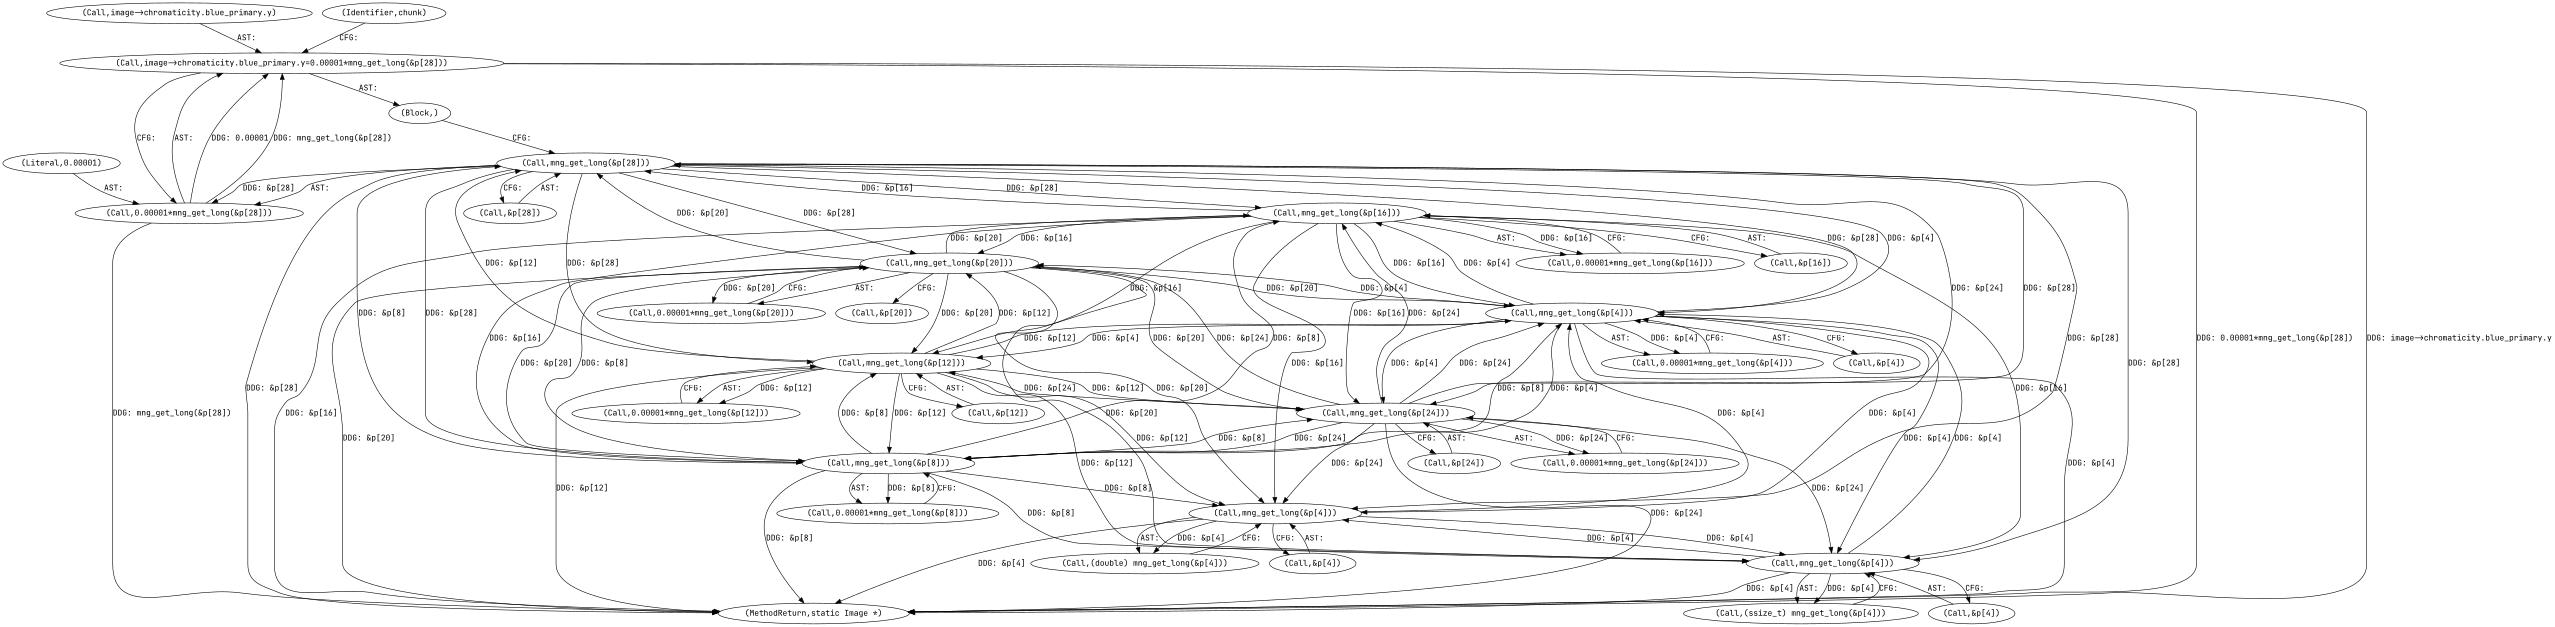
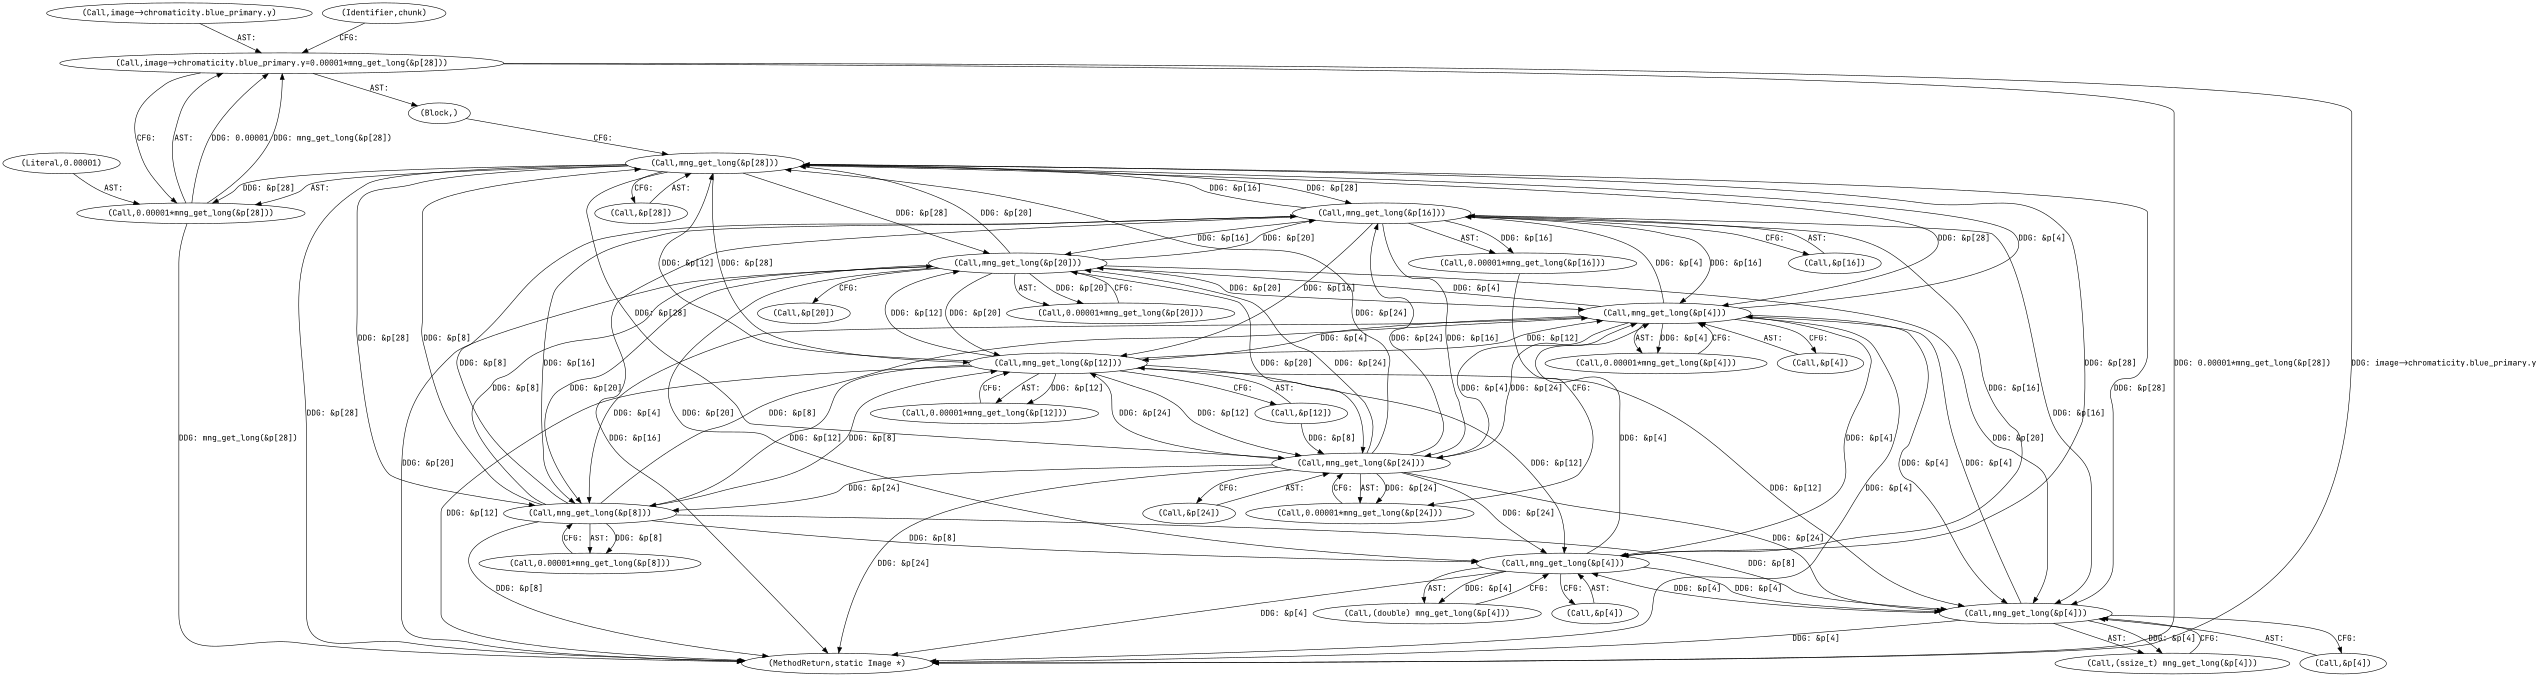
edge "(Call,0.00001*mng_get_long(&p[16]))" -> "(Call,mng_get_long(&p[16]))": now "(Call,0.00001*mng_get_long(&p[16]))" -> "(Call,0.00001*mng_get_long(&p[24]))"
edge "(Call,mng_get_long(&p[8]))" -> "(Call,mng_get_long(&p[24]))": now "(Call,&p[12])" -> "(Call,mng_get_long(&p[24]))"
